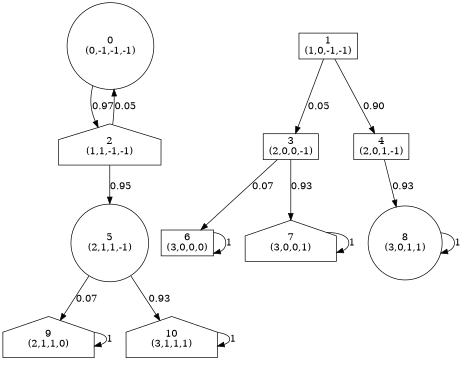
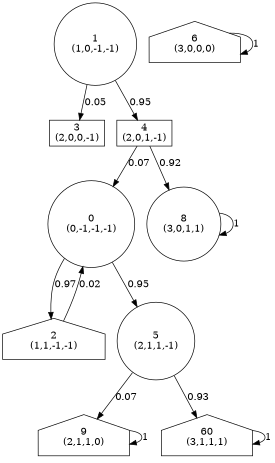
node "1 (1,0,-1,-1)": shape box -> circle
edge "2 (1,1,-1,-1)" -> "0 (0,-1,-1,-1)": label "0.05" -> "0.02"
edge "1 (1,0,-1,-1)" -> "4 (2,0,1,-1)": label "0.90" -> "0.95"
edge "4 (2,0,1,-1)" -> "0 (0,-1,-1,-1)": added, label "0.07"
edge "2 (1,1,-1,-1)" -> "5 (2,1,1,-1)": now "0 (0,-1,-1,-1)" -> "5 (2,1,1,-1)"
edge "4 (2,0,1,-1)" -> "8 (3,0,1,1)": label "0.93" -> "0.92"
edge "3 (2,0,0,-1)" -> "6 (3,0,0,0)": removed, label "0.07"
node "6 (3,0,0,0)": shape box -> house
node "7 (3,0,0,1)": removed
node "10 (3,1,1,1)": label "10 (3,1,1,1)" -> "60 (3,1,1,1)"
